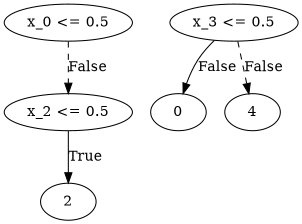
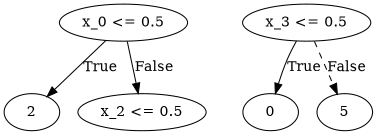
edge "x_0 <= 0.5" -> "x_2 <= 0.5": style dashed -> solid
edge "x_3 <= 0.5" -> "0": label "False" -> "True"
node "4": label "4" -> "5"
edge "x_2 <= 0.5" -> "2": now "x_0 <= 0.5" -> "2"
